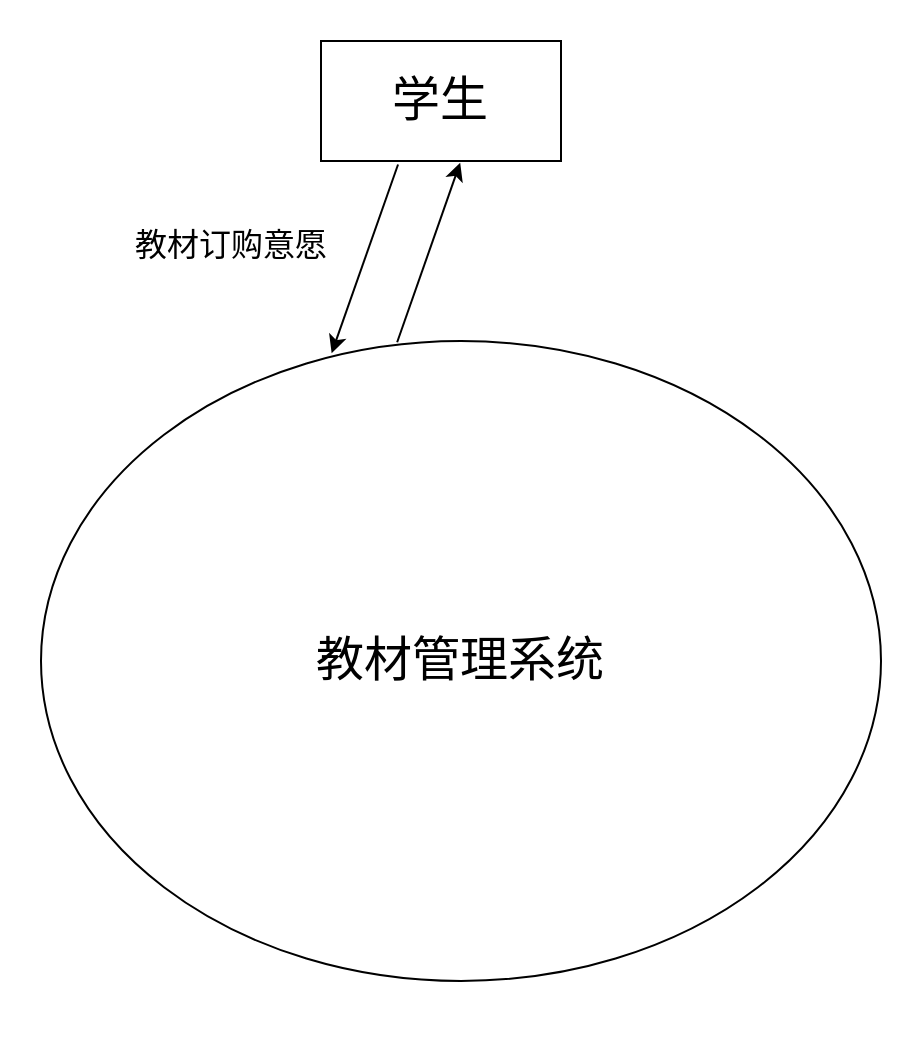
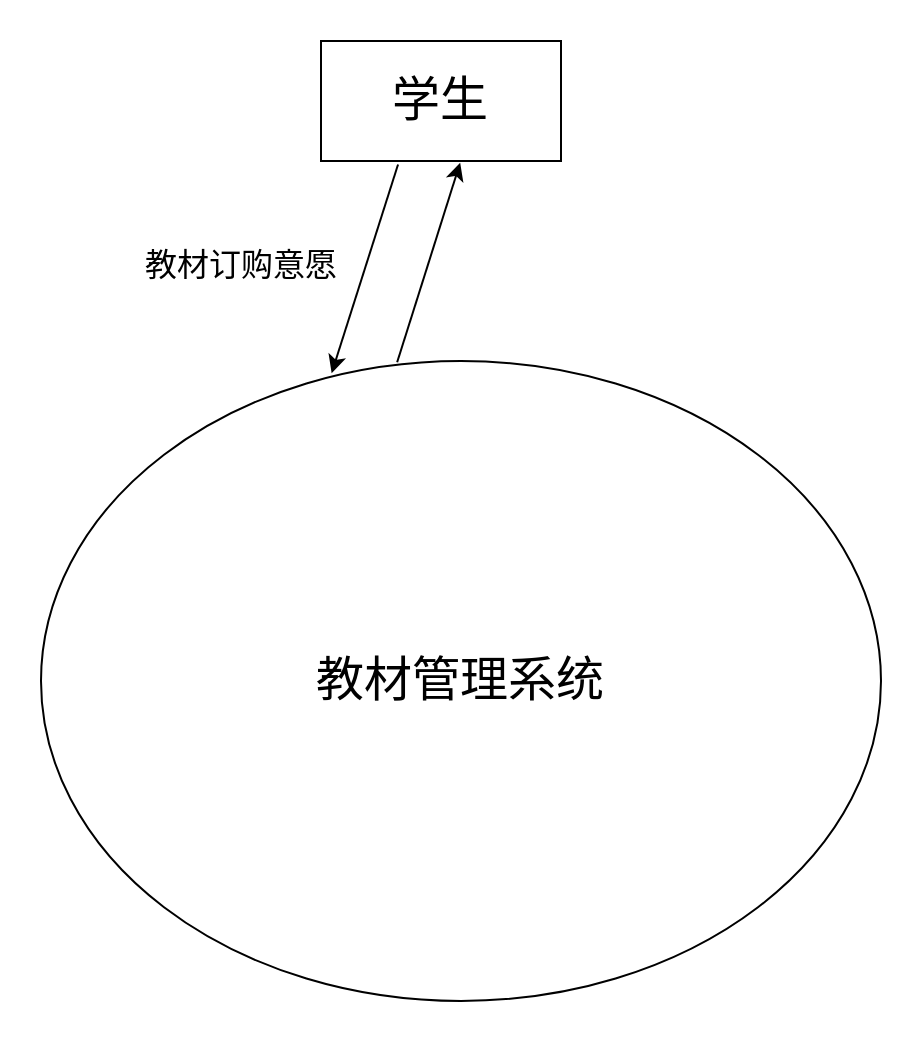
node "教材订购意愿": moved (231, 241) -> (241, 261)
node "教材管理系统": moved (461, 661) -> (461, 681)
